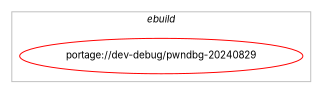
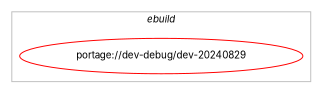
node "portage://dev-debug/pwndbg-20240829": label "portage://dev-debug/pwndbg-20240829" -> "portage://dev-debug/dev-20240829"
